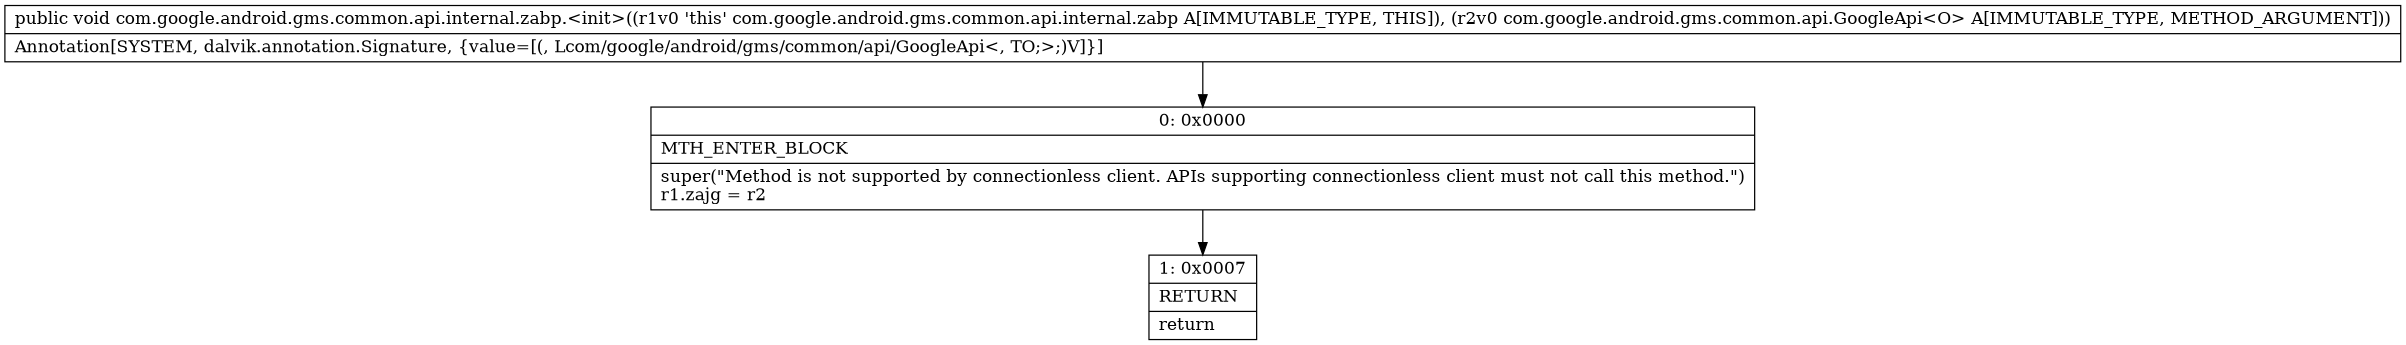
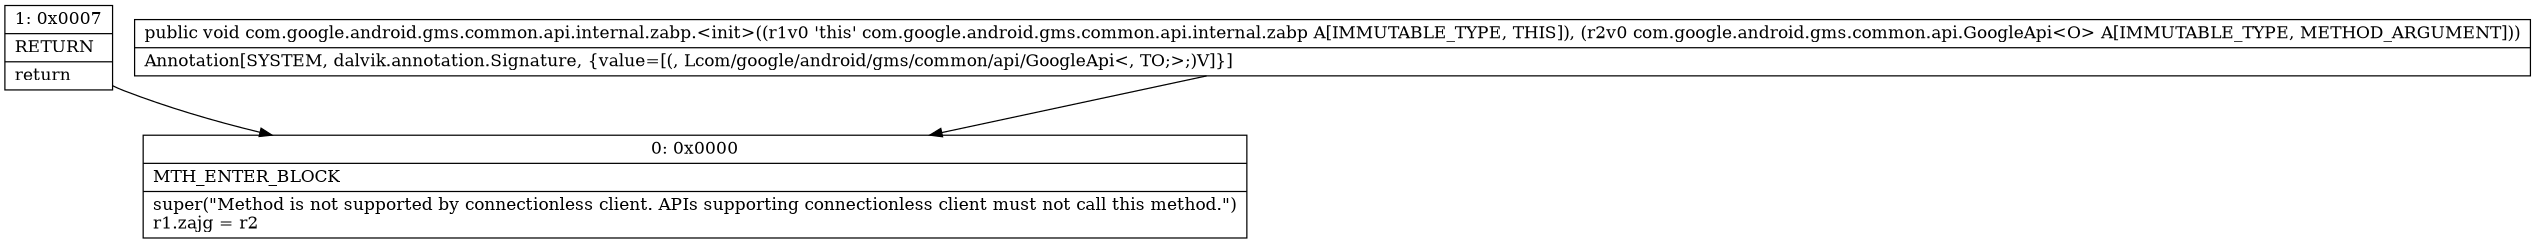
edge "0: 0x0000" -> "1: 0x0007": reversed
